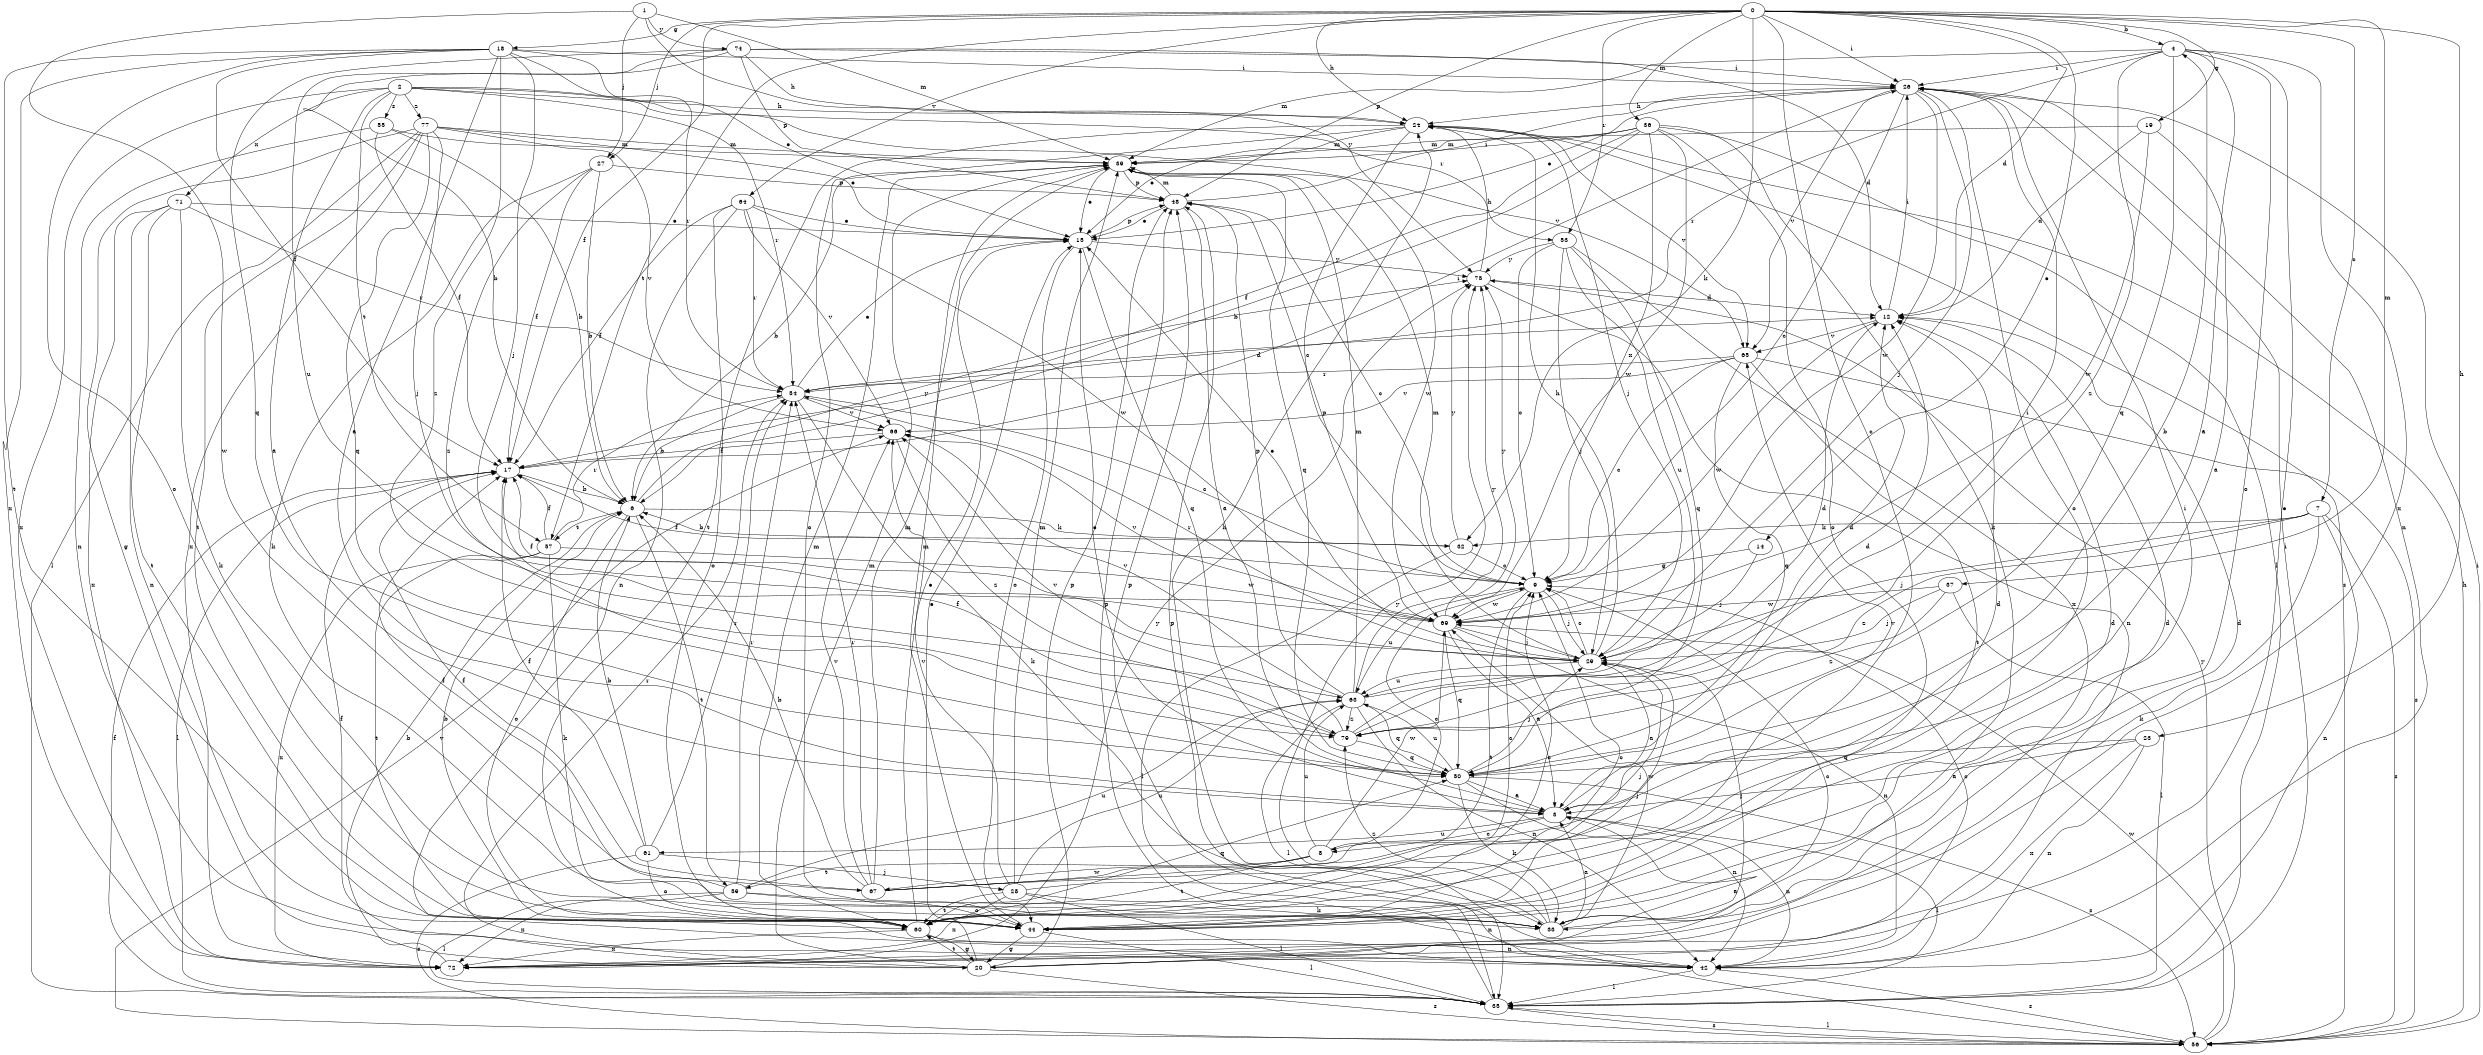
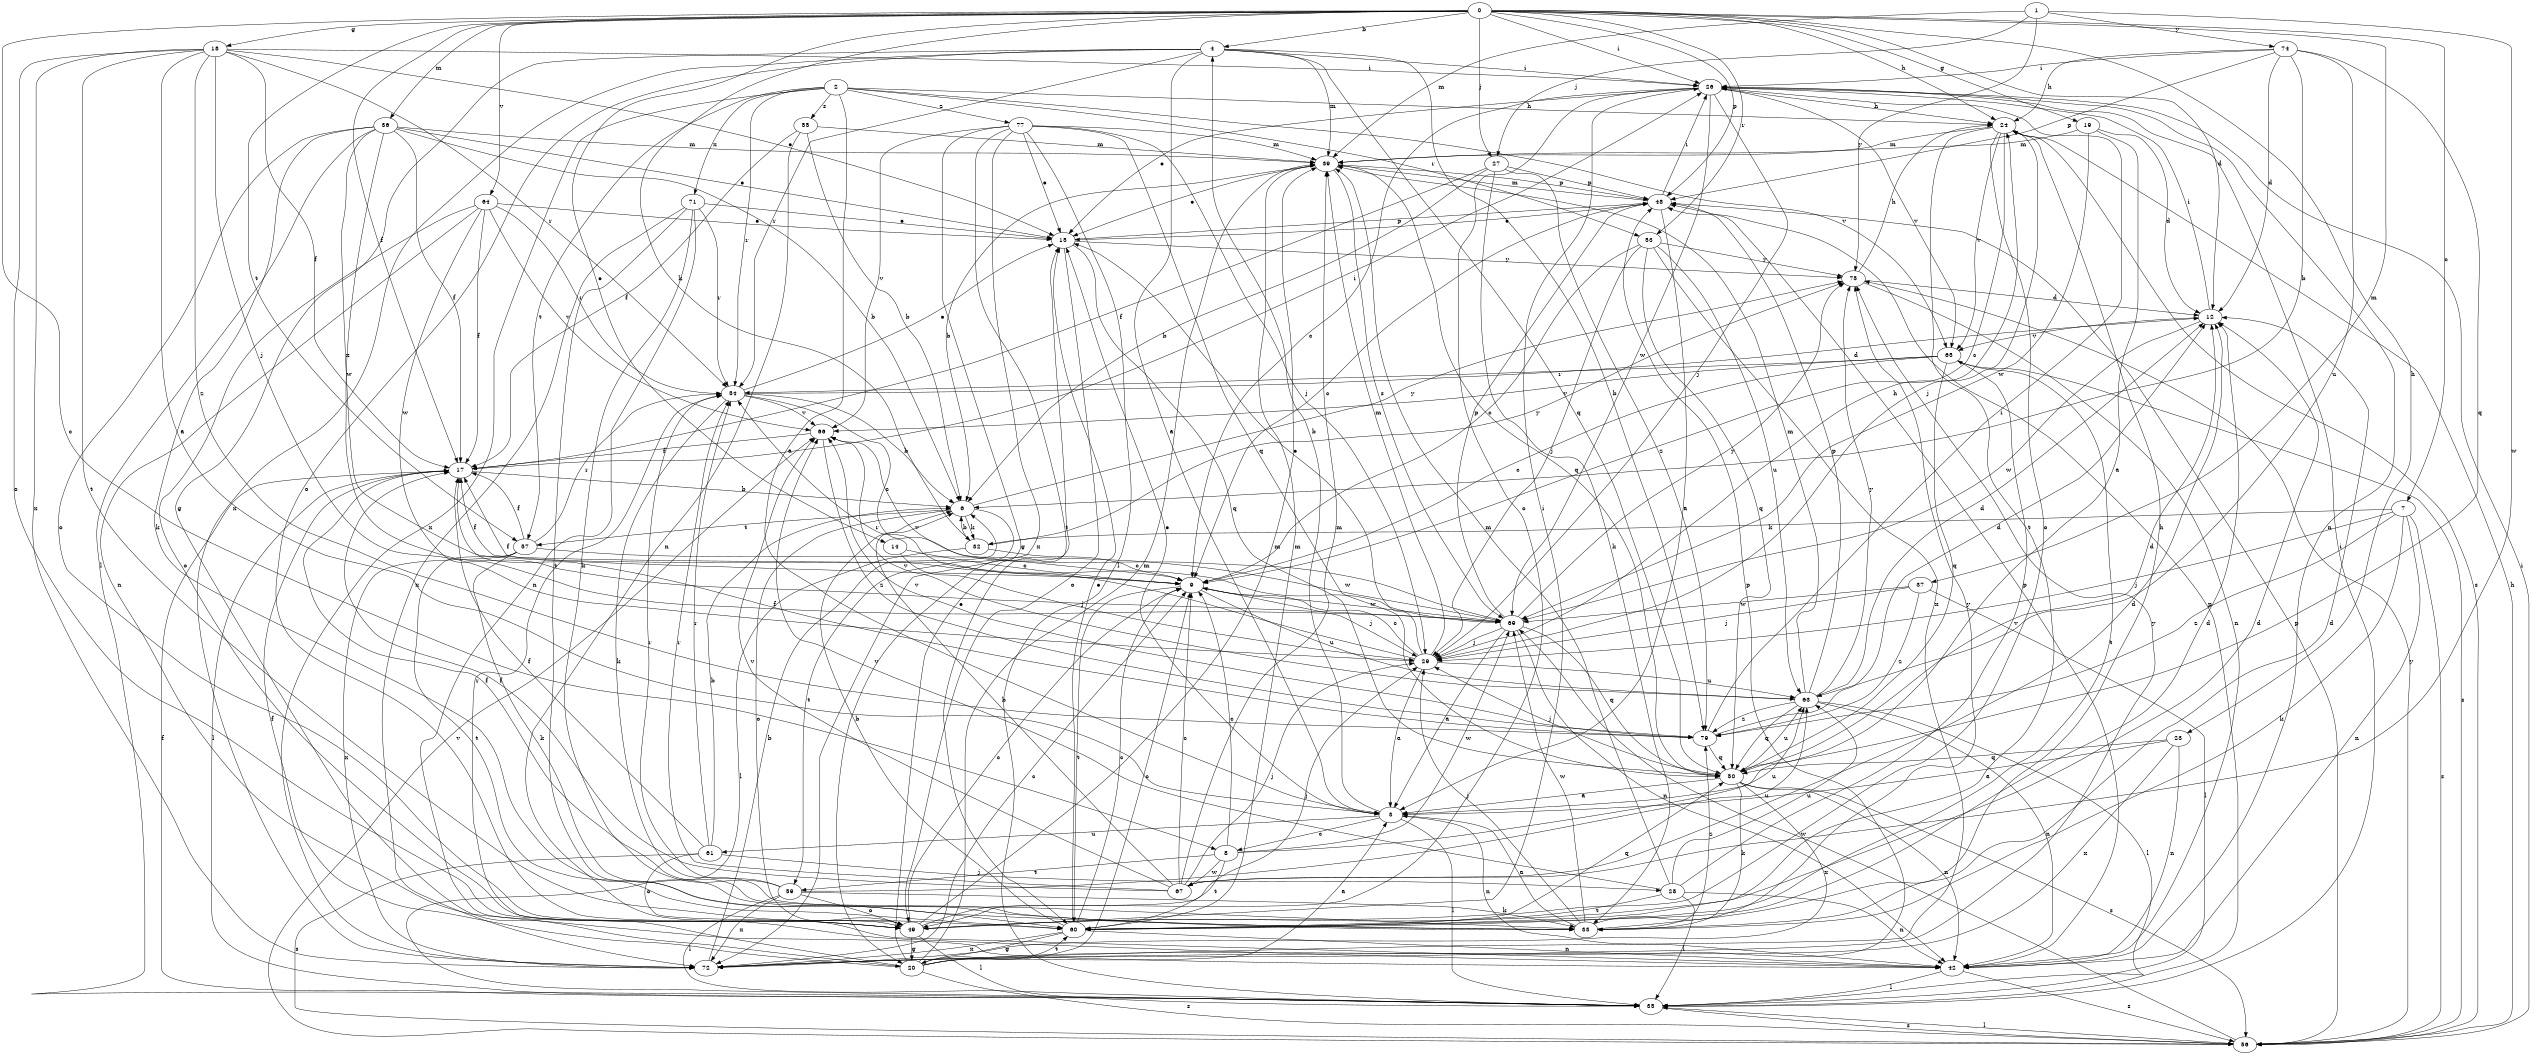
edge "39" -> "69": label "w" -> "s"
edge "4" -> "79": label "z" -> "b"
edge "4" -> "20": label "e" -> "g"
edge "14" -> "9": label "g" -> "c"
node "44": label "44" -> "49"
edge "28" -> "72": now "50" -> "72"
